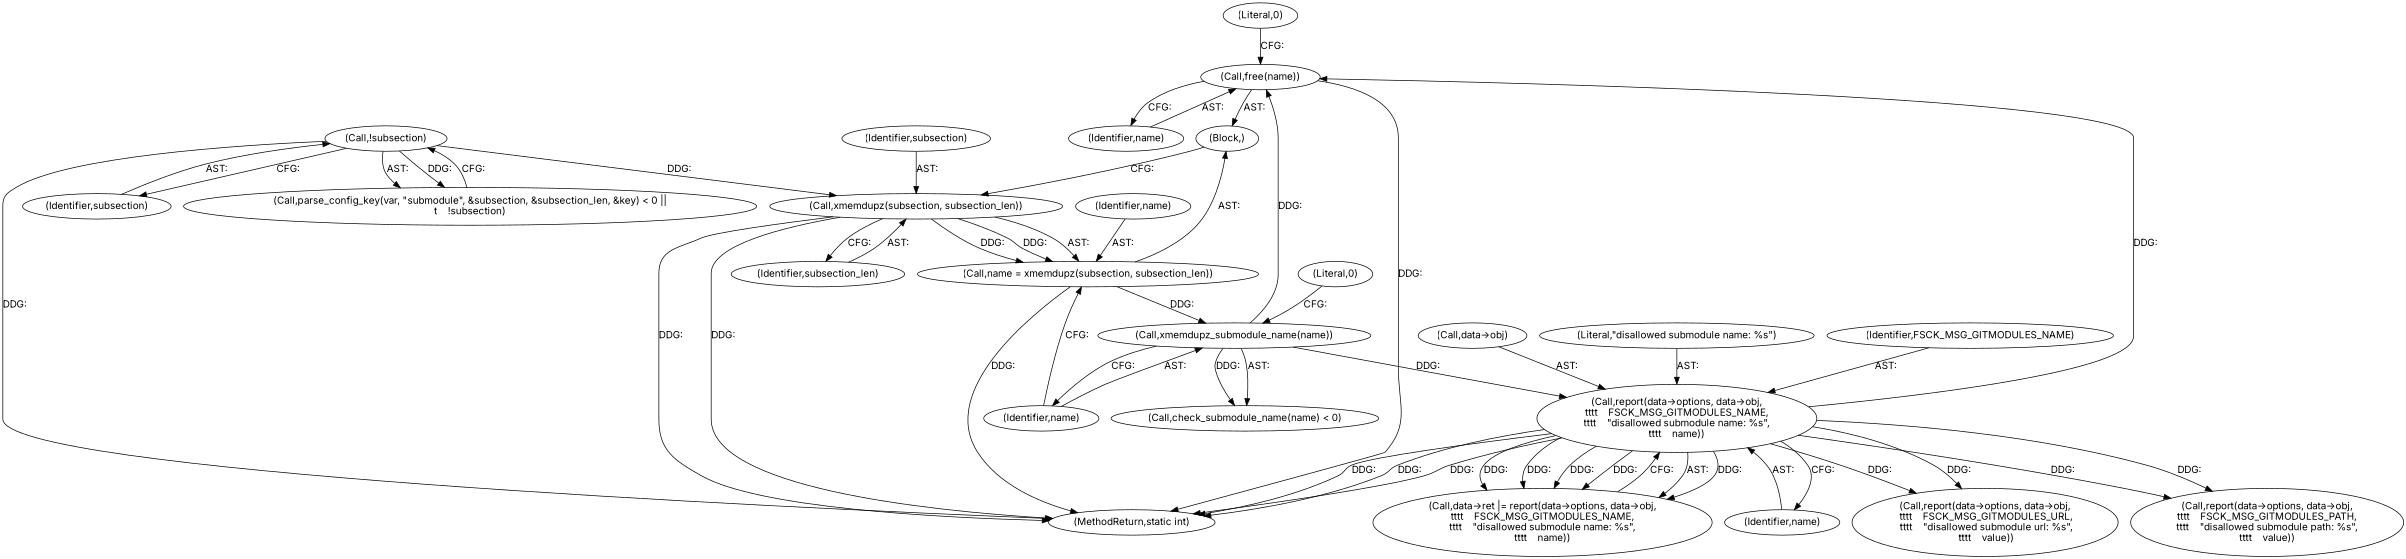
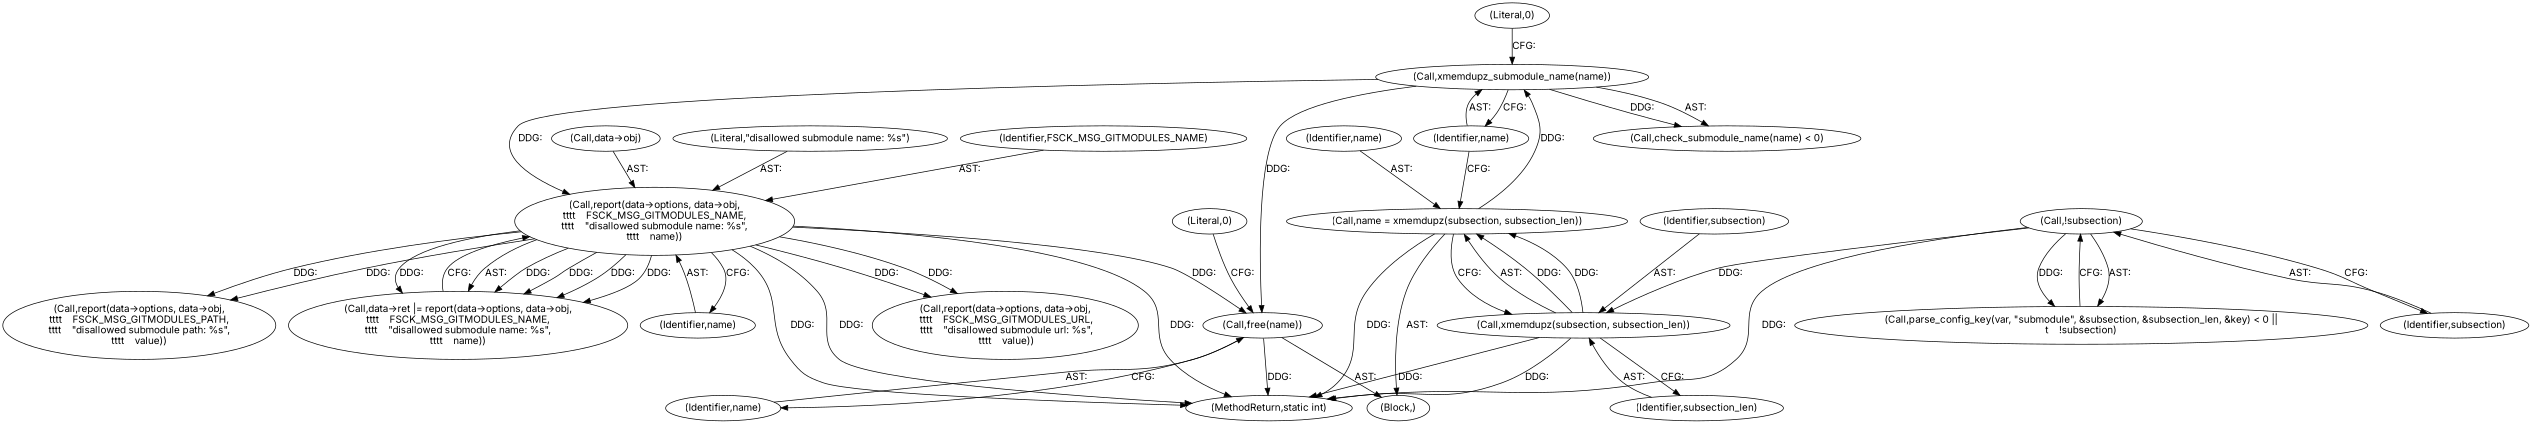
edge "(Block,)" -> "(Call,xmemdupz(subsection, subsection_len))": now "(Call,name = xmemdupz(subsection, subsection_len))" -> "(Call,xmemdupz(subsection, subsection_len))"
